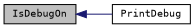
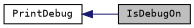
edge "PrintDebug" -> "IsDebugOn": reversed
